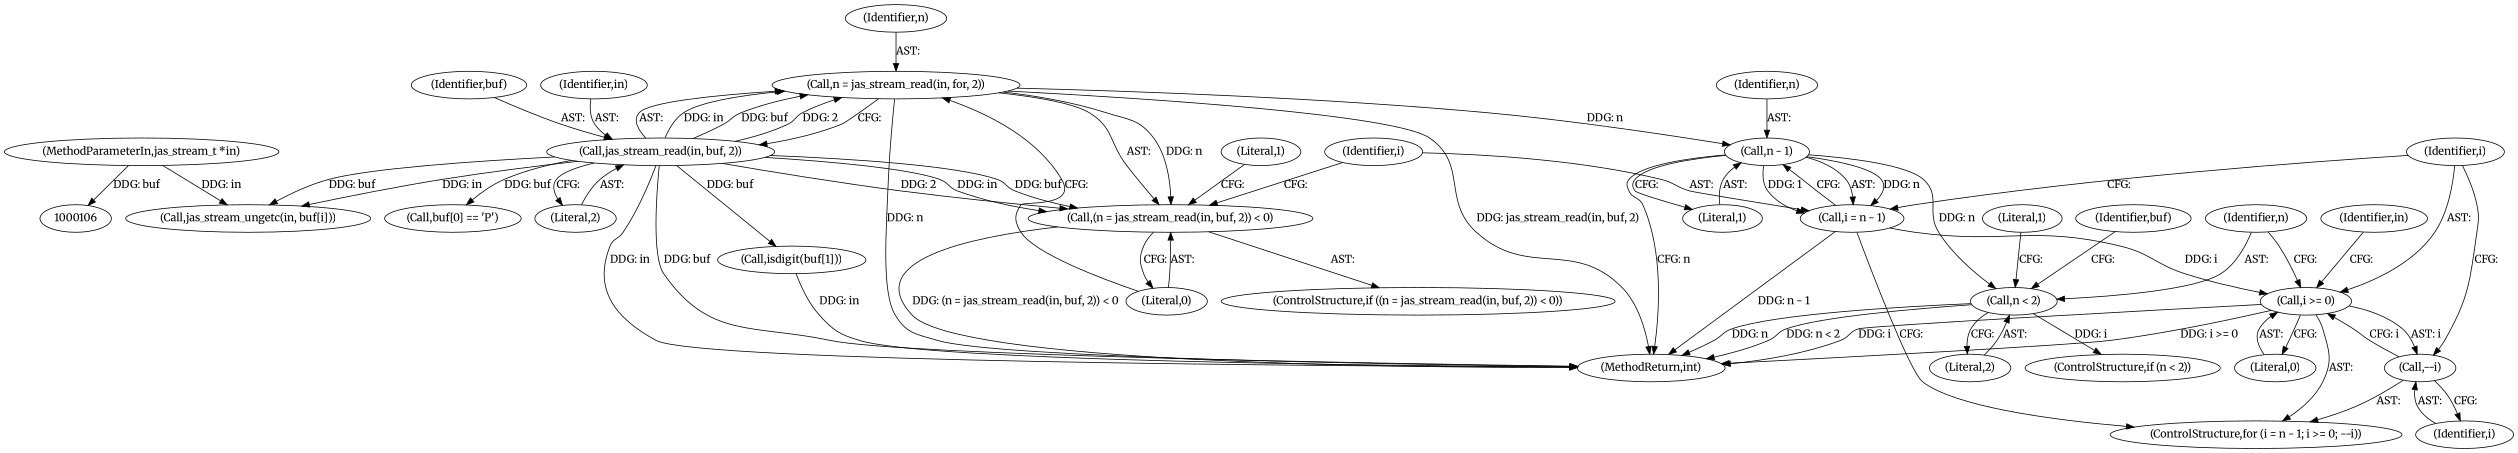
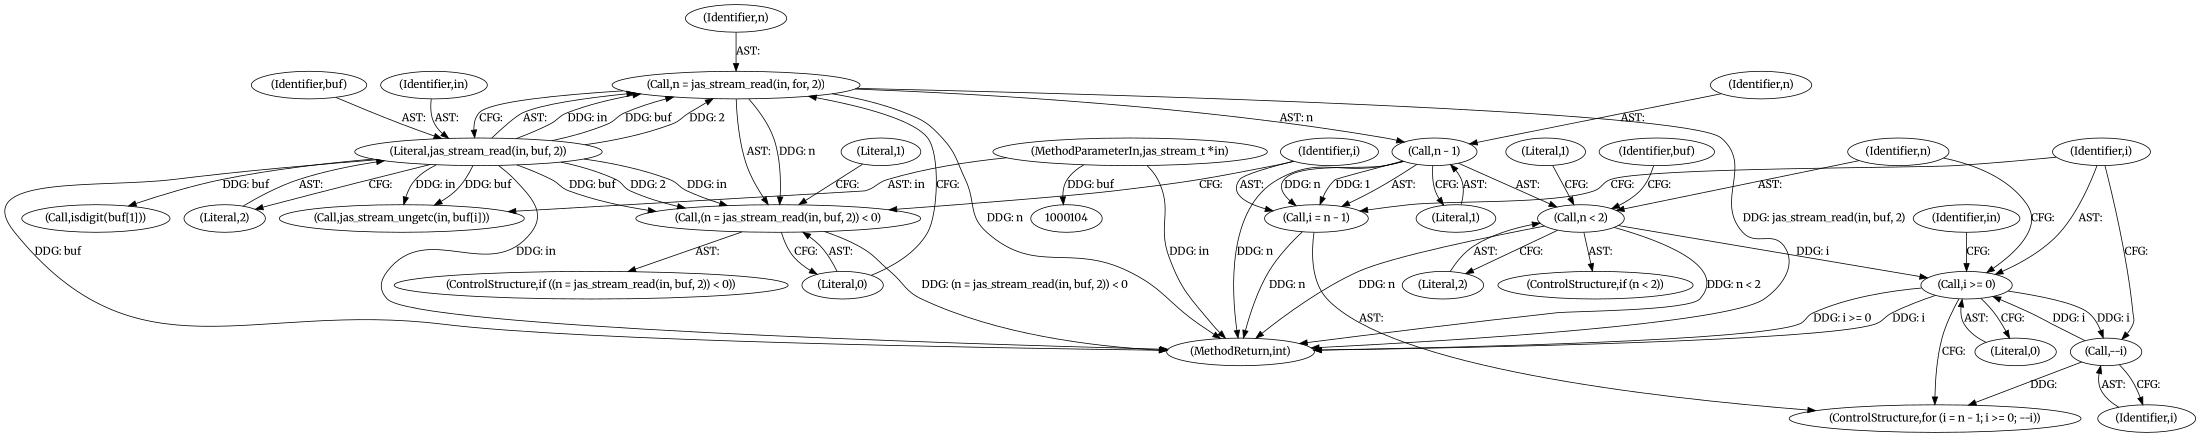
edge "(Call,n = jas_stream_read(in, for, 2))" -> "(Call,n - 1)": label "DDG: n" -> "AST: n"
node "(Call,jas_stream_read(in, buf, 2))": label "(Call,jas_stream_read(in, buf, 2))" -> "(Literal,jas_stream_read(in, buf, 2))"
edge "(MethodParameterIn,jas_stream_t *in)" -> "(Call,jas_stream_ungetc(in, buf[i]))": label "DDG: in" -> "AST: in"
edge "(Call,i = n - 1)" -> "(Call,n - 1)": removed, label "CFG:"
node "1000106": label "1000106" -> "1000104"
node "(Call,buf[0] == 'P')": removed
edge "(Call,n - 1)" -> "(Call,n < 2)": label "DDG: n" -> "AST: "
edge "(Call,i = n - 1)" -> "(Call,i >= 0)": now "(Call,n < 2)" -> "(Call,i >= 0)"
edge "(Call,n - 1)" -> "(MethodReturn,int)": label "CFG: n" -> "DDG: n"
edge "(Call,i = n - 1)" -> "(MethodReturn,int)": label "DDG: n - 1" -> "DDG: n"
edge "(Call,i = n - 1)" -> "(ControlStructure,for (i = n - 1; i >= 0; --i))": label "CFG: " -> "AST: "
edge "(Call,n < 2)" -> "(ControlStructure,if (n < 2))": label "DDG: i" -> "AST: "
edge "(Call,--i)" -> "(Call,i >= 0)": label "CFG: i" -> "DDG: i"
edge "(Call,i >= 0)" -> "(Call,--i)": label "AST: i" -> "DDG: i"
edge "(Call,isdigit(buf[1]))" -> "(MethodReturn,int)": now "(MethodParameterIn,jas_stream_t *in)" -> "(MethodReturn,int)"
edge "(Call,i >= 0)" -> "(ControlStructure,for (i = n - 1; i >= 0; --i))": label "AST: " -> "CFG: "
edge "(Call,--i)" -> "(ControlStructure,for (i = n - 1; i >= 0; --i))": label "AST: " -> "DDG: "
